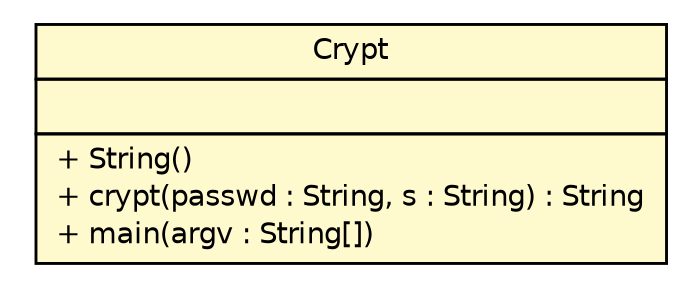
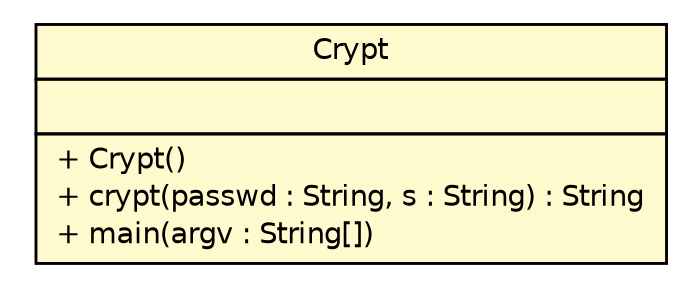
node "Crypt": text "+ String()" -> "+ Crypt()"
